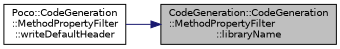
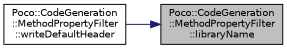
node "CodeGeneration::CodeGeneration ::MethodPropertyFilter ::libraryName": label "CodeGeneration::CodeGeneration ::MethodPropertyFilter ::libraryName" -> "Poco::CodeGeneration ::MethodPropertyFilter ::libraryName"
